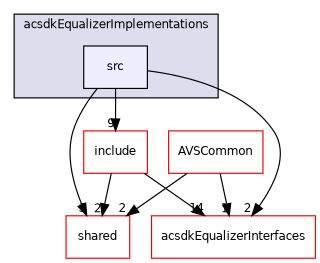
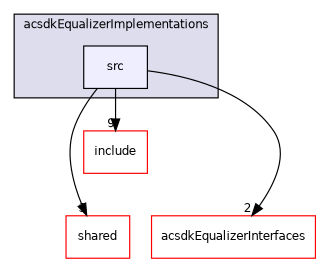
node "AVSCommon": removed
edge "include" -> "shared": removed
edge "include" -> "acsdkEqualizerInterfaces": removed
